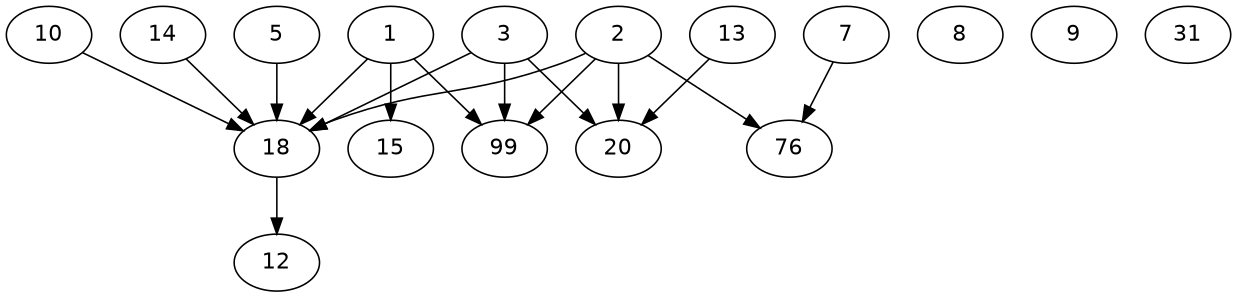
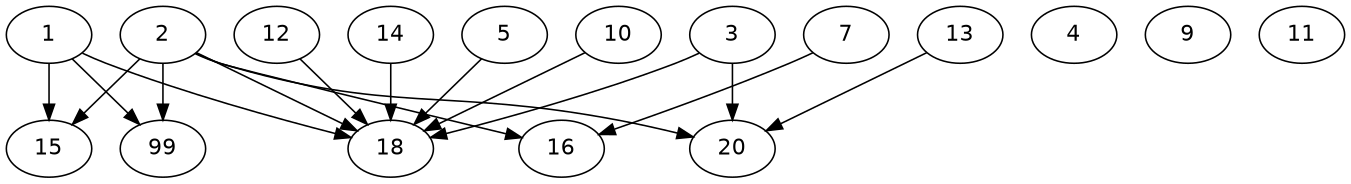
node "8": label "8" -> "4"
node "31": label "31" -> "11"
edge "2" -> "15": added
edge "3" -> "99": removed
node "76": label "76" -> "16"
edge "18" -> "12": reversed
